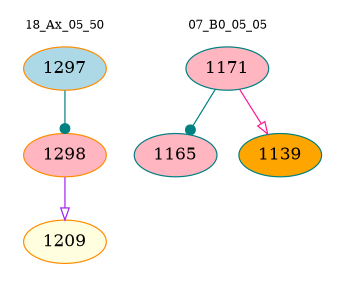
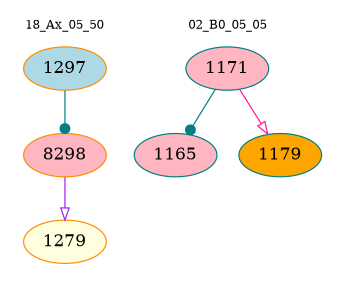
cluster "07_B0_05_05": label "07_B0_05_05" -> "02_B0_05_05"
node "1298": label "1298" -> "8298"
node "1139": label "1139" -> "1179"
node "1209": label "1209" -> "1279"
